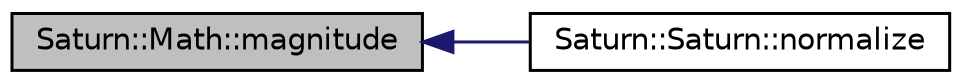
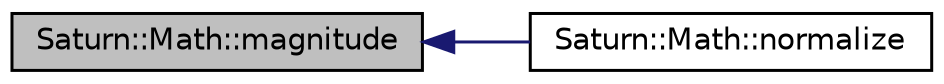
node "Saturn::Saturn::normalize": label "Saturn::Saturn::normalize" -> "Saturn::Math::normalize"
